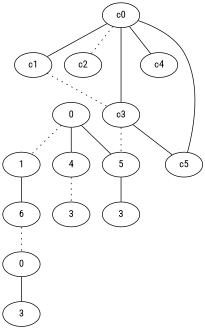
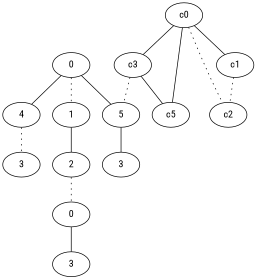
node "c4": removed
edge "c1" -- "c3": now "c1" -- "c2"
node "6": label "6" -> "2"
